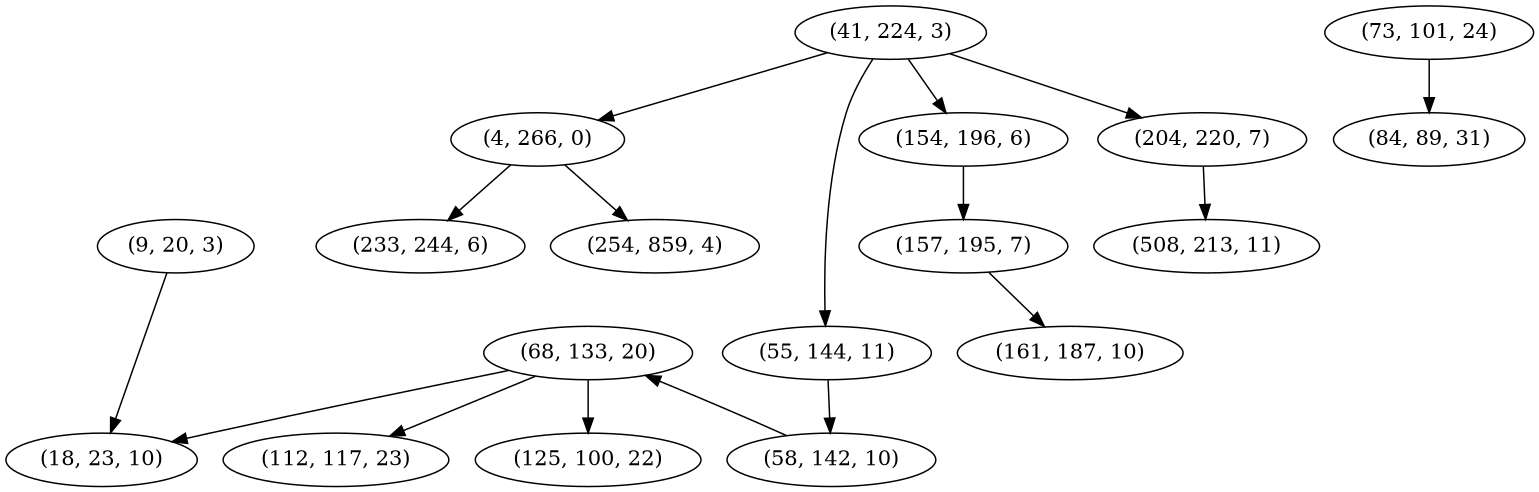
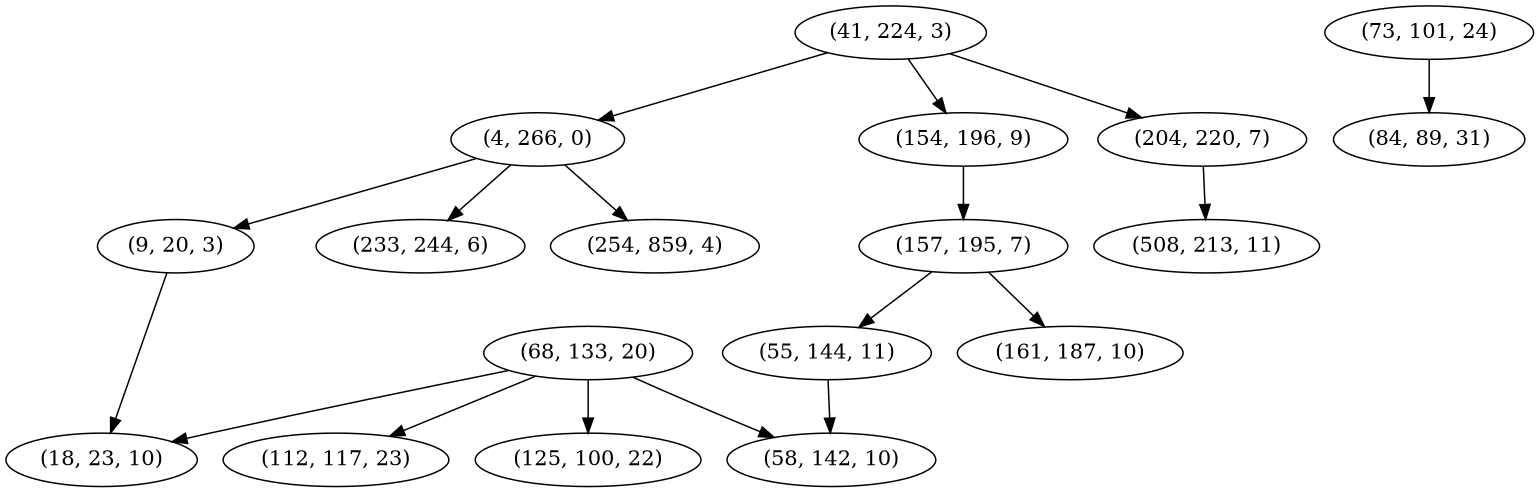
node "(154, 196, 6)": label "(154, 196, 6)" -> "(154, 196, 9)"
edge "(41, 224, 3)" -> "(55, 144, 11)": now "(157, 195, 7)" -> "(55, 144, 11)"
edge "(4, 266, 0)" -> "(9, 20, 3)": added
edge "(58, 142, 10)" -> "(68, 133, 20)": reversed
